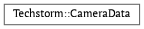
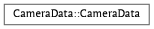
node "Techstorm::CameraData": label "Techstorm::CameraData" -> "CameraData::CameraData"
